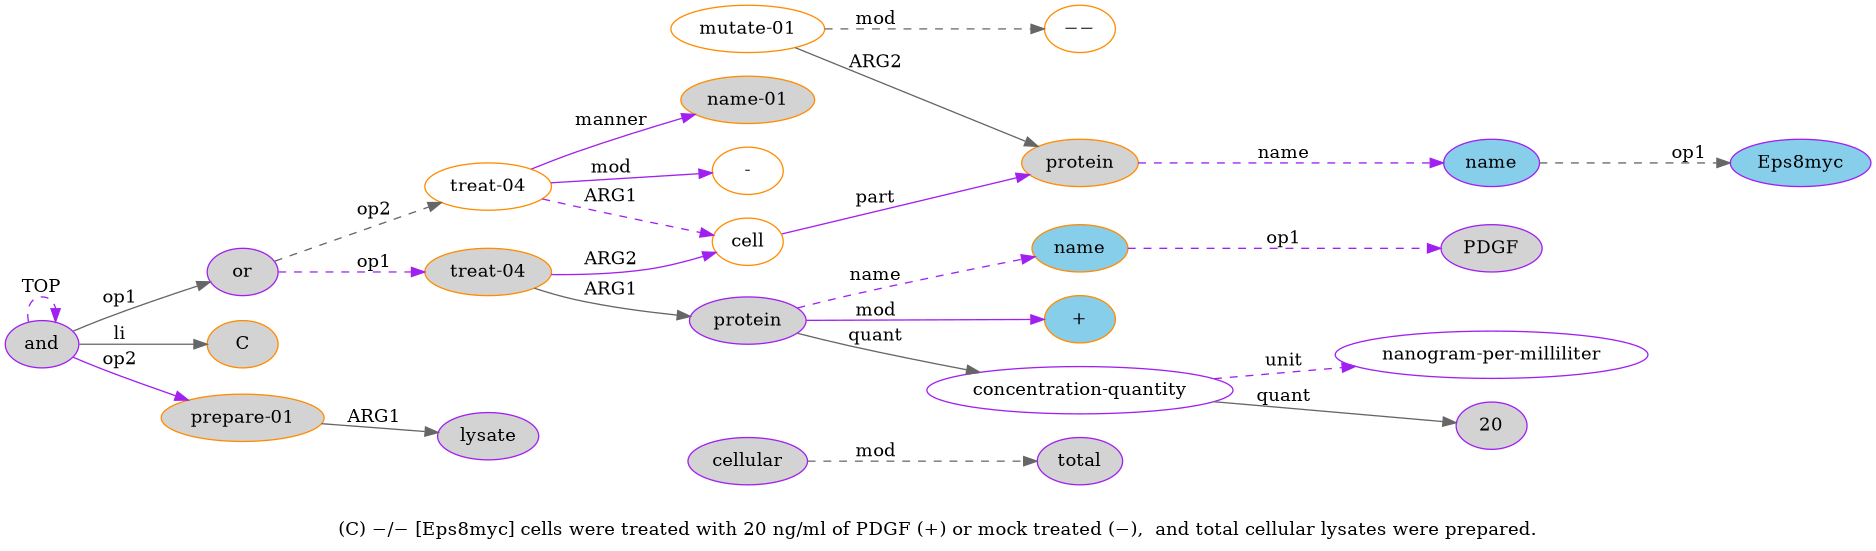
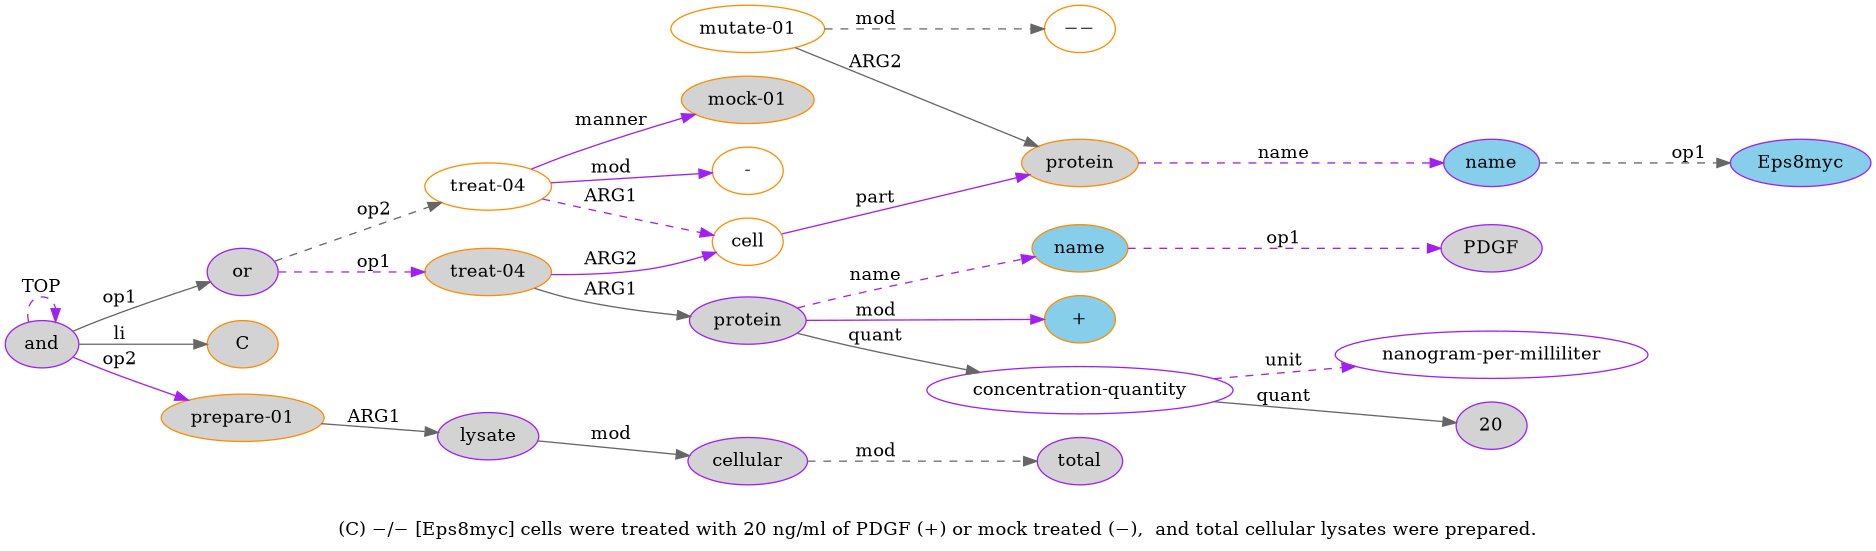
node "name-01": label "name-01" -> "mock-01"
edge "lysate" -> "cellular": added, label "mod"
